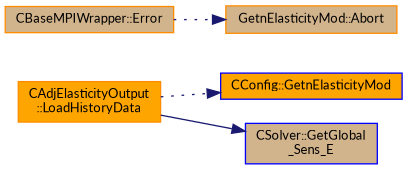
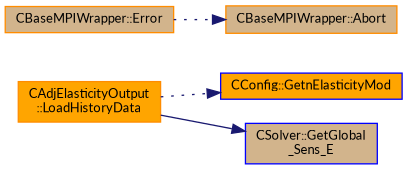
node "GetnElasticityMod::Abort": label "GetnElasticityMod::Abort" -> "CBaseMPIWrapper::Abort"
